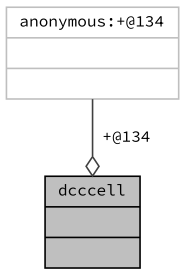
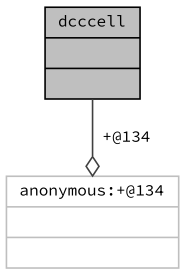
edge "anonymous:+@134" -> "dcccell": reversed
